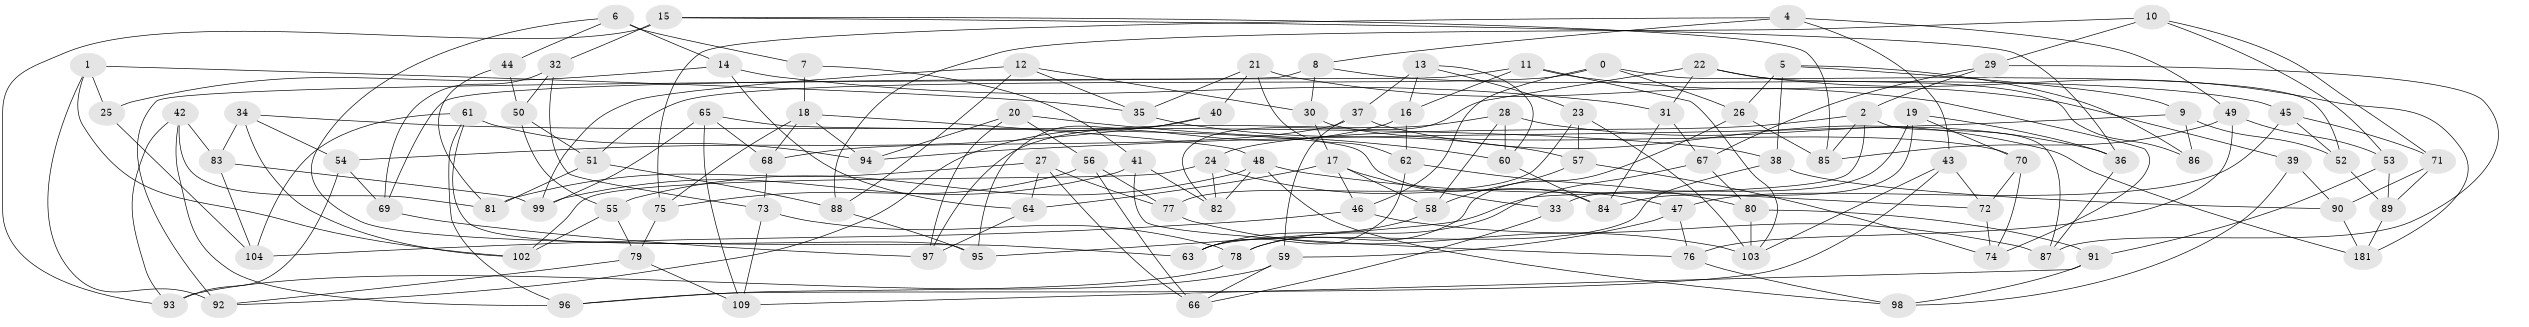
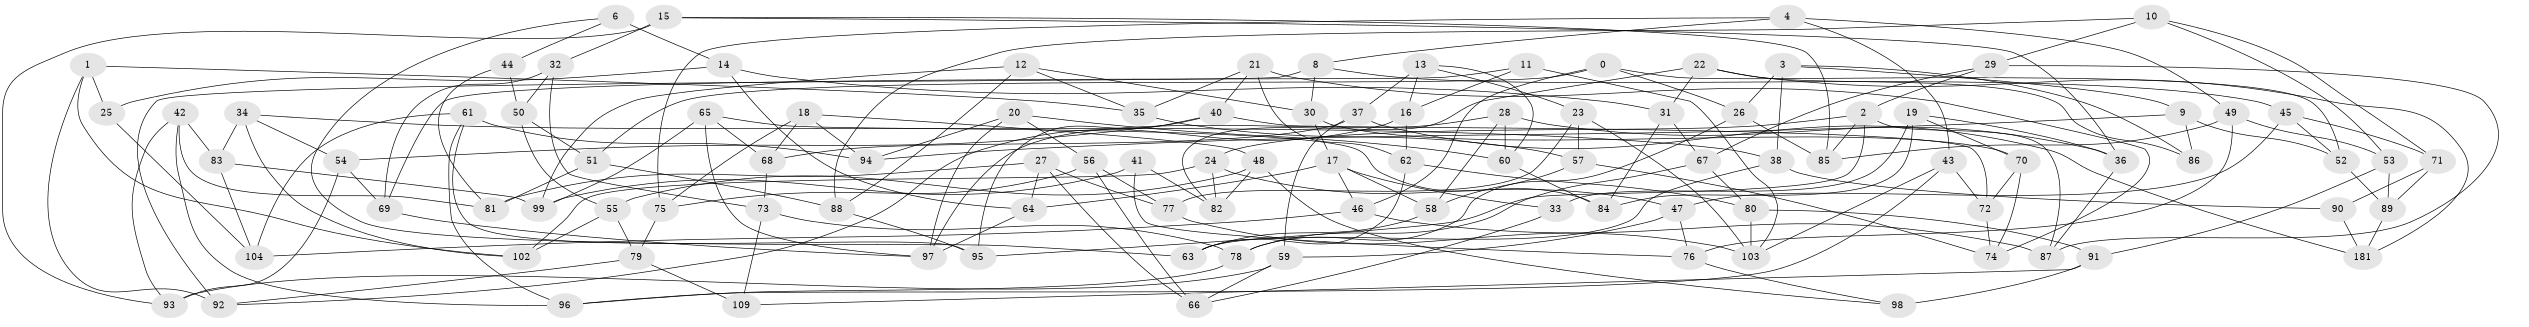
node "7": removed
node "5": label "5" -> "3"
node "39": removed
edge "48" -- "72": now "40" -- "72"
edge "65" -- "109": now "65" -- "97"
